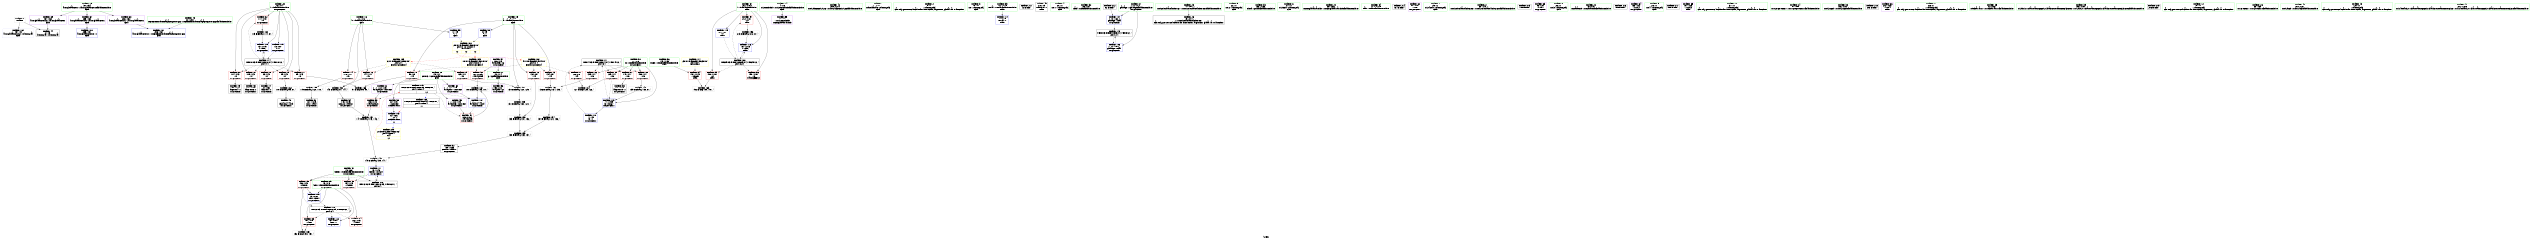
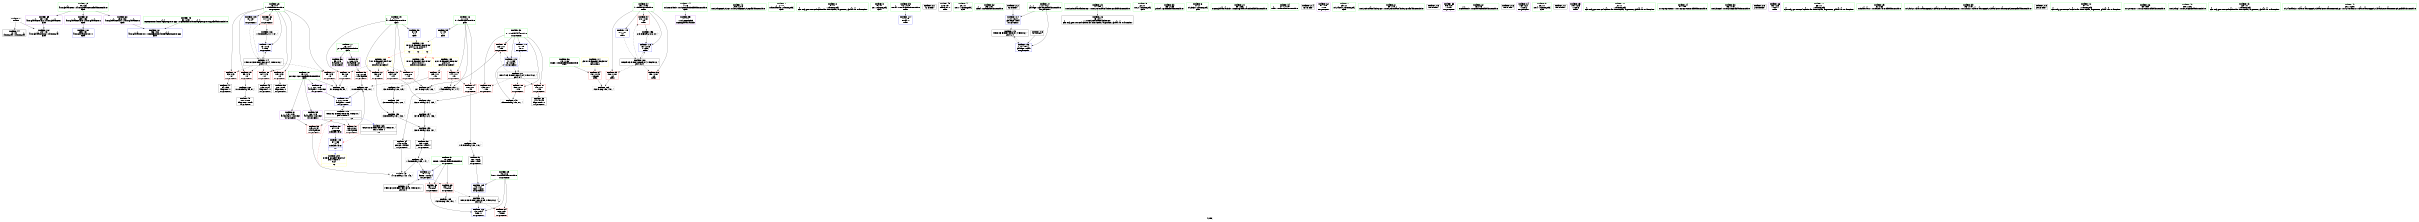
node "NodeID: 8": removed
edge "NodeID: 69" -> "NodeID: 44": now "NodeID: 69" -> "NodeID: 102"
node "NodeID: 213": added
edge "NodeID: 15" -> "NodeID: 157": now "NodeID: 15" -> "NodeID: 71"
edge "NodeID: 183" -> "NodeID: 74": now "NodeID: 76" -> "NodeID: 74"
edge "NodeID: 189" -> "NodeID: 92": now "NodeID: 189" -> "NodeID: 161"
edge "NodeID: 57" -> "NodeID: 17": reversed
node "NodeID: 96": text "traitsIcEERSt" -> "main"
edge "NodeID: 18" -> "NodeID: 58": now "NodeID: 18" -> "NodeID: 166"
node "NodeID: 113": text "_Z9processv" -> "_Z7processv"
edge "NodeID: 107" -> "NodeID: 91": now "NodeID: 107" -> "NodeID: 175"
edge "NodeID: 113" -> "NodeID: 110": now "NodeID: 30" -> "NodeID: 110"
edge "NodeID: 151" -> "NodeID: 149": reversed
edge "NodeID: 31" -> "NodeID: 172": now "NodeID: 31" -> "NodeID: 111"
edge "NodeID: 89" -> "NodeID: 109": now "NodeID: 51" -> "NodeID: 109"
edge "NodeID: 90" -> "NodeID: 112": added
node "NodeID: 83": removed
